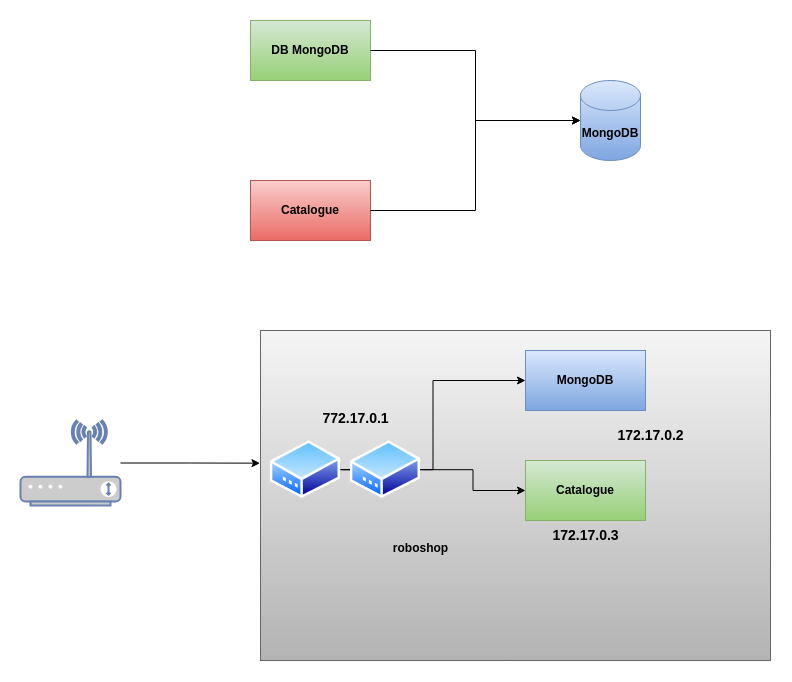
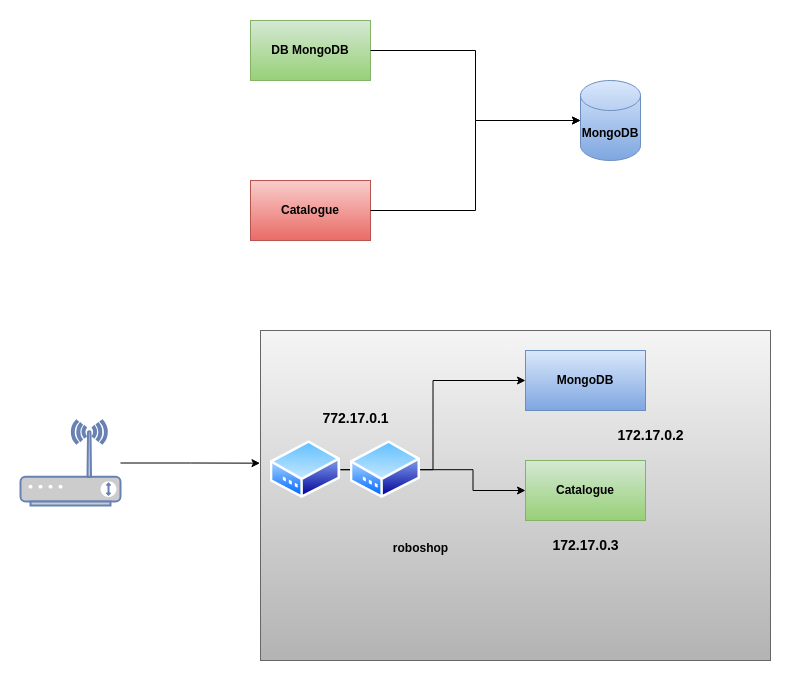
node "172.17.0.3": moved (586, 536) -> (586, 546)
